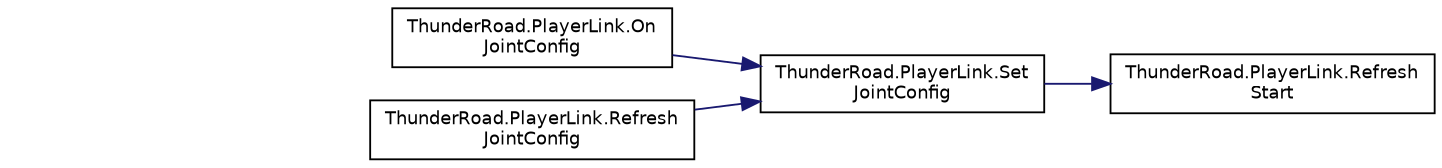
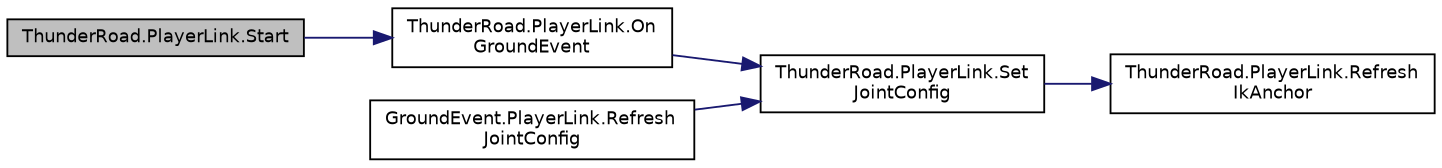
node "ThunderRoad.PlayerLink.Start": added
node "ThunderRoad.PlayerLink.On JointConfig": label "ThunderRoad.PlayerLink.On JointConfig" -> "ThunderRoad.PlayerLink.On GroundEvent"
node "ThunderRoad.PlayerLink.Refresh Start": label "ThunderRoad.PlayerLink.Refresh Start" -> "ThunderRoad.PlayerLink.Refresh IkAnchor"
node "ThunderRoad.PlayerLink.Refresh JointConfig": label "ThunderRoad.PlayerLink.Refresh JointConfig" -> "GroundEvent.PlayerLink.Refresh JointConfig"
